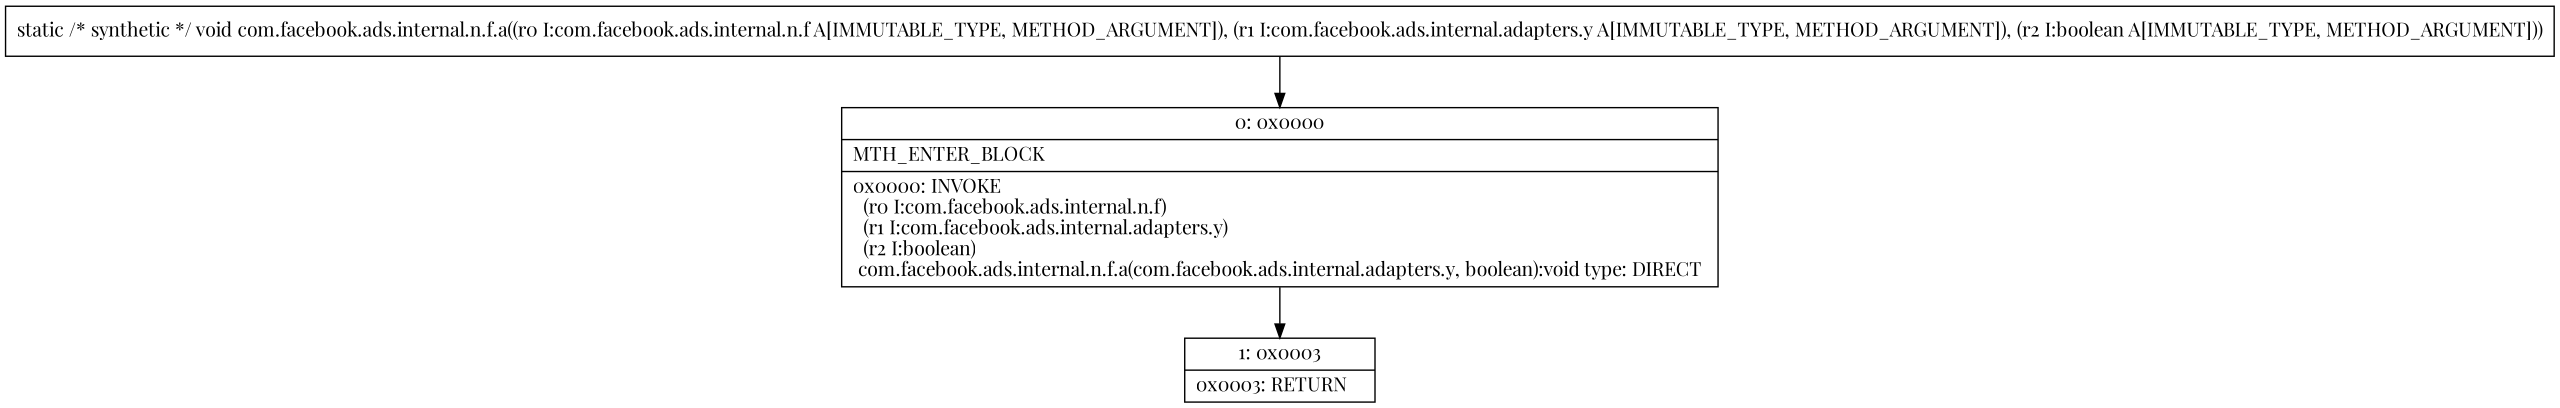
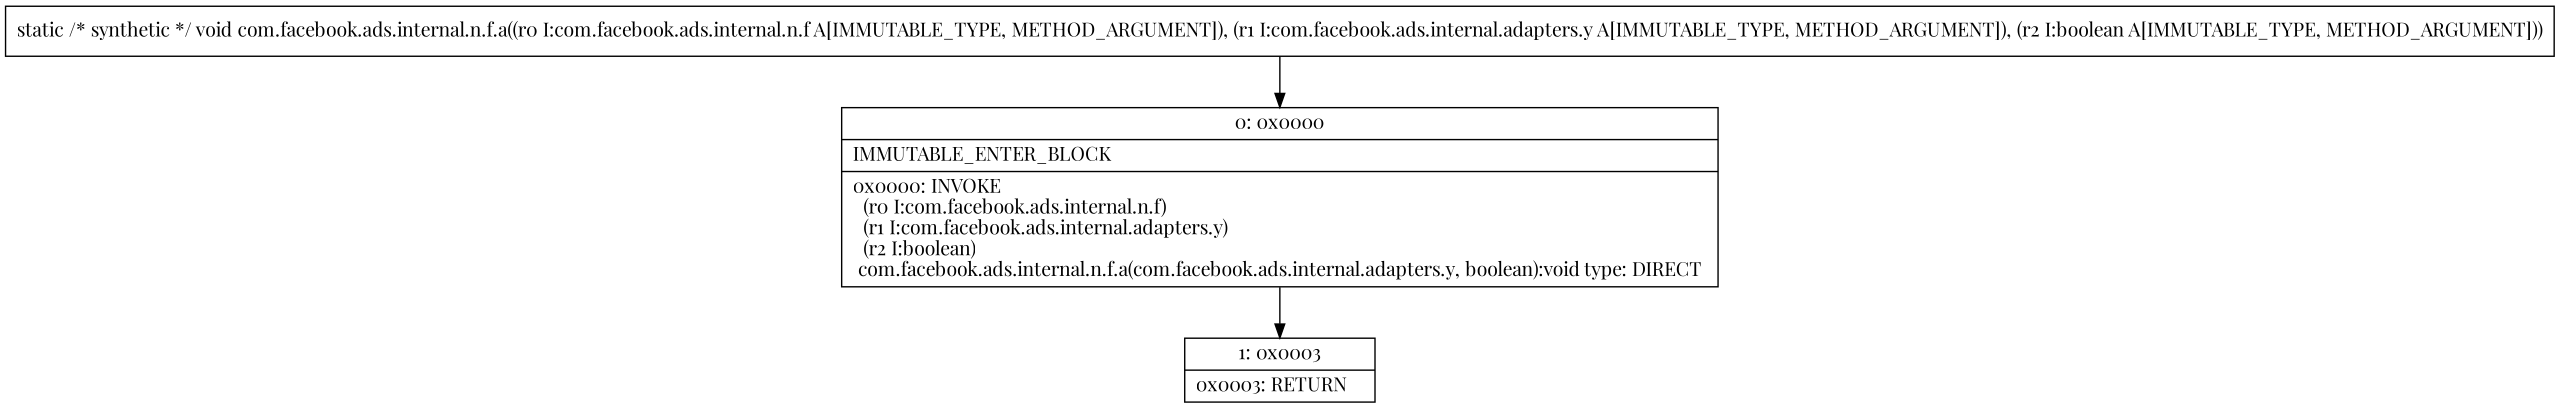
node "0: 0x0000": text "MTH_ENTER_BLOCK" -> "IMMUTABLE_ENTER_BLOCK"
